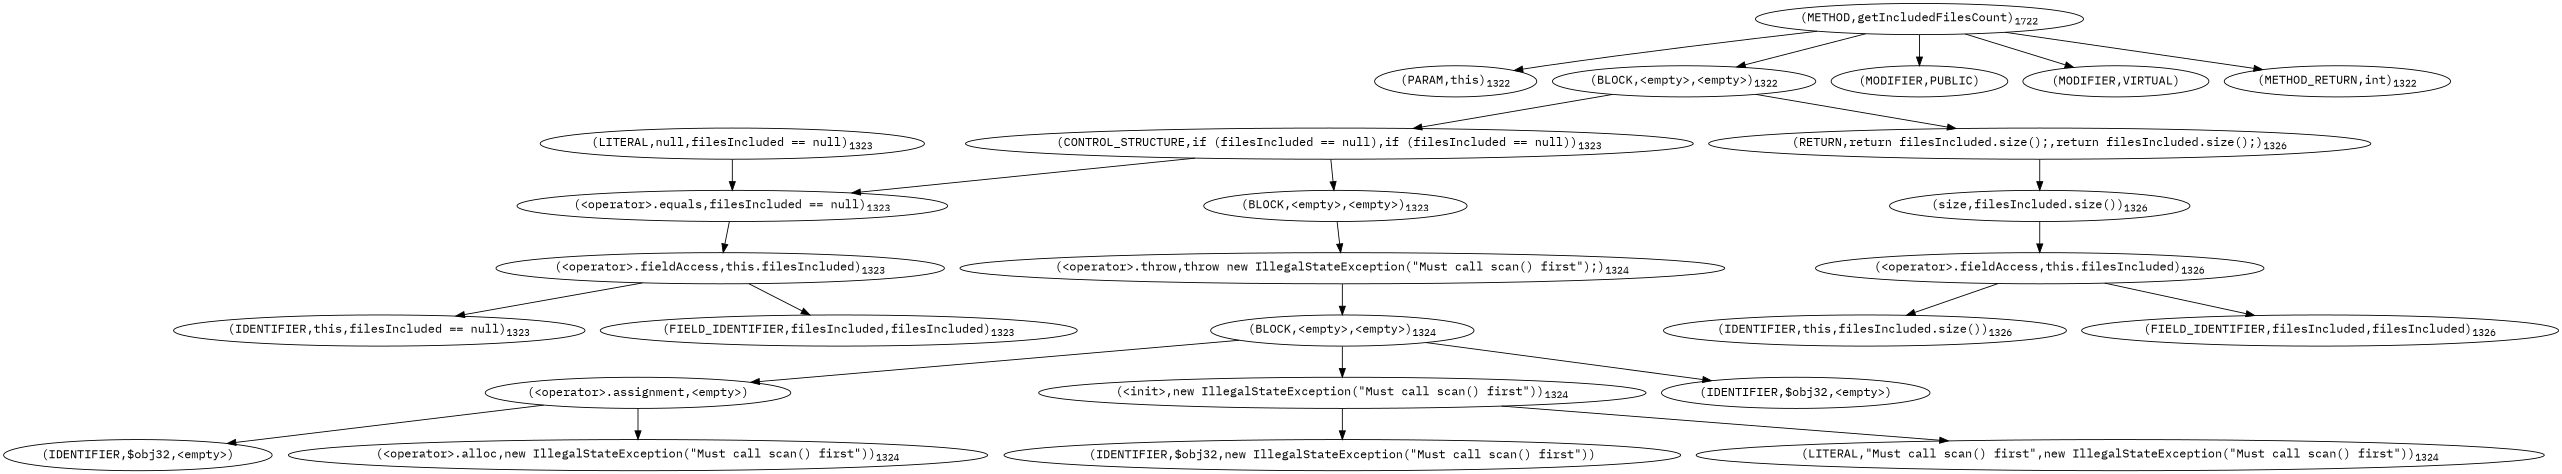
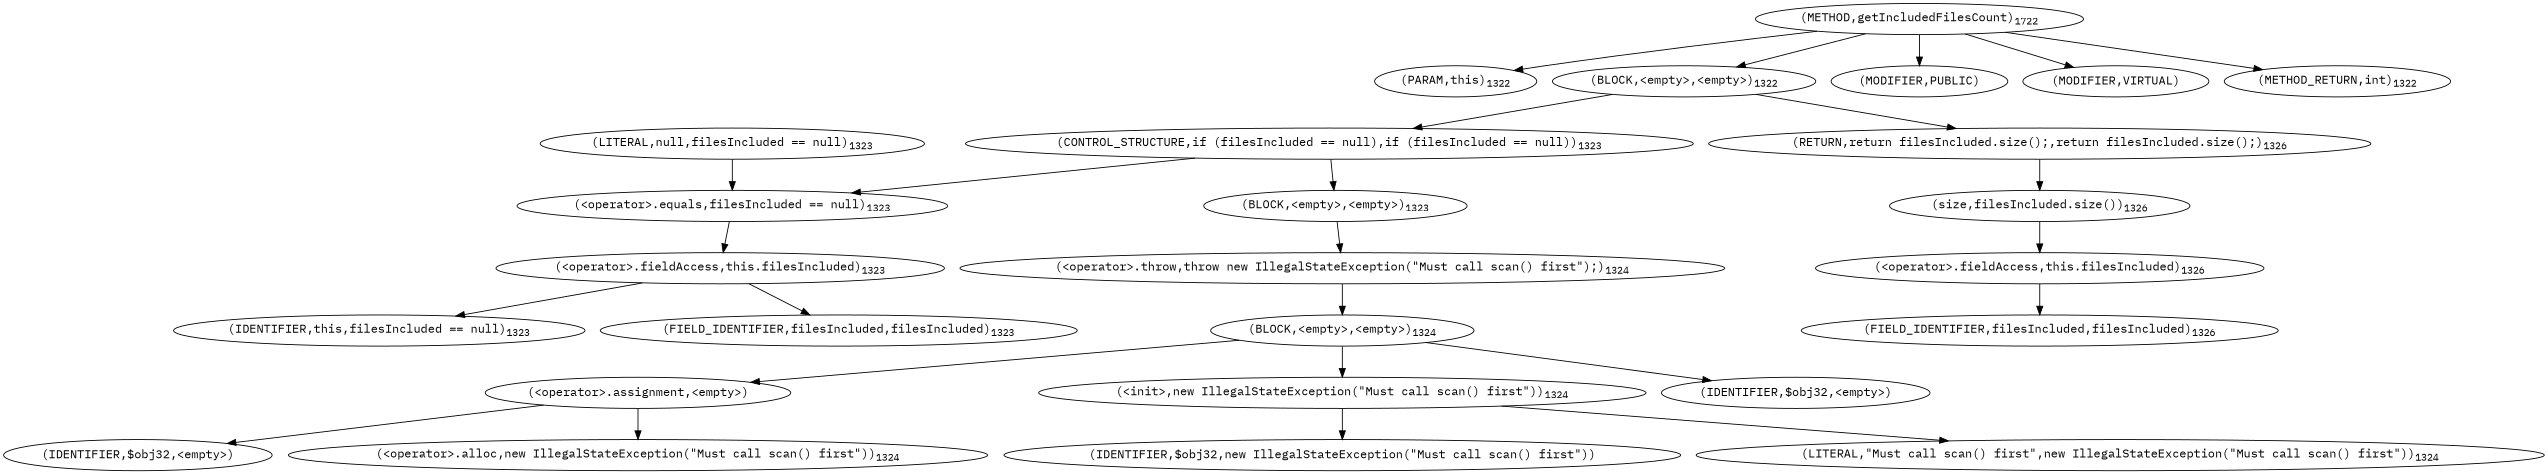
node "(IDENTIFIER,this,filesIncluded.size())": removed
